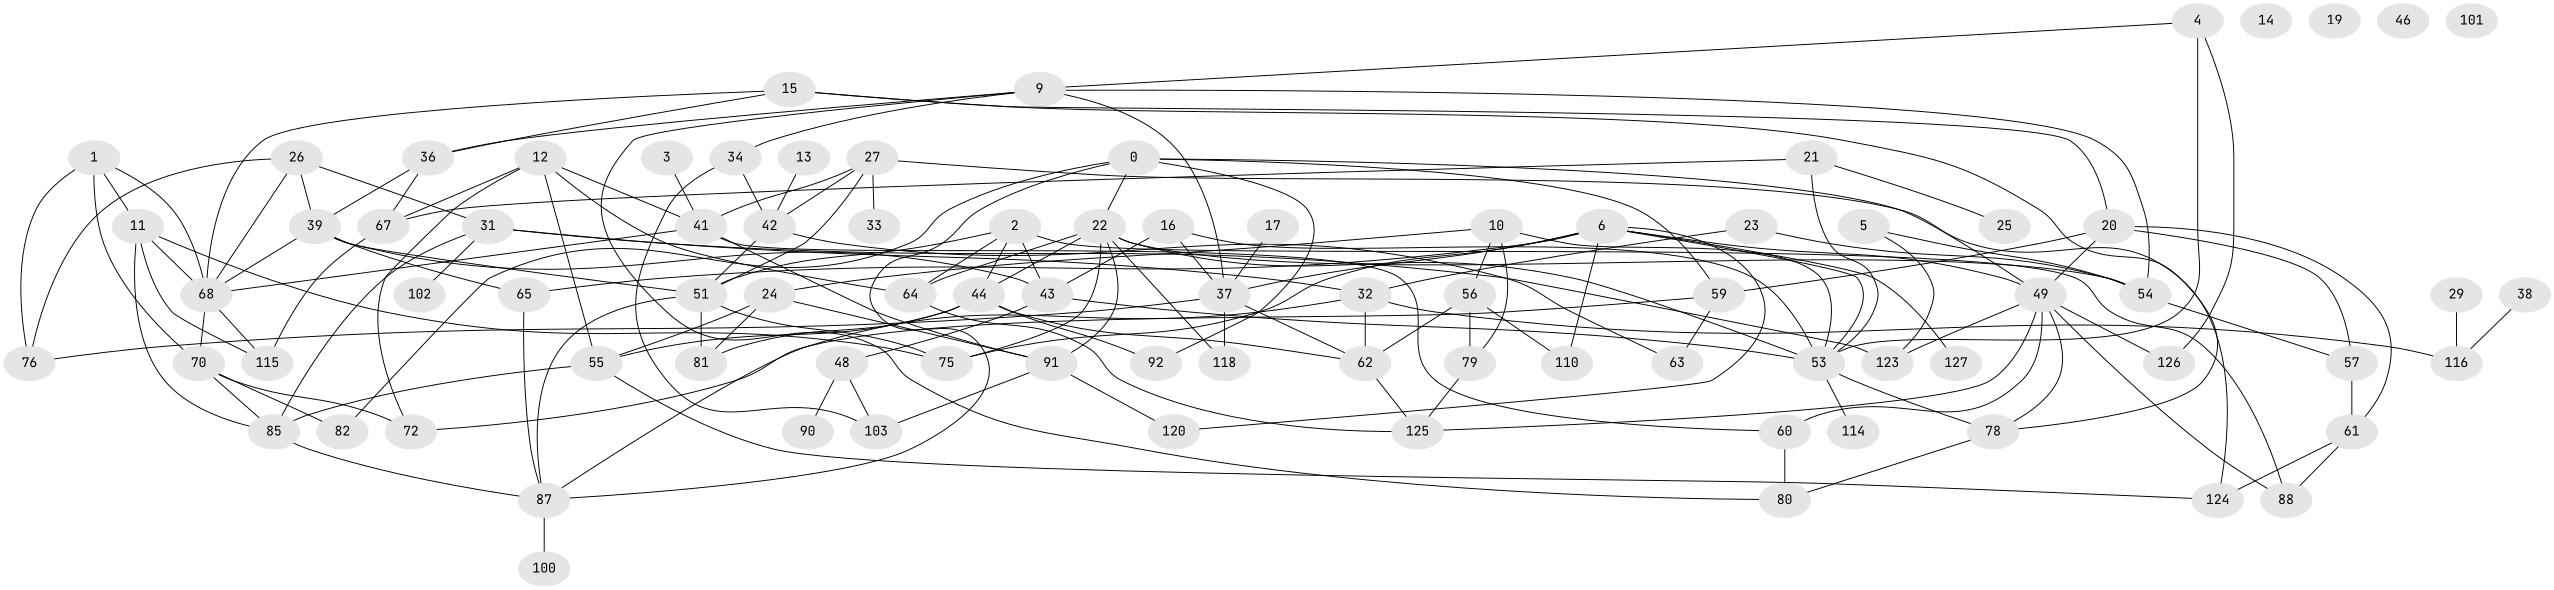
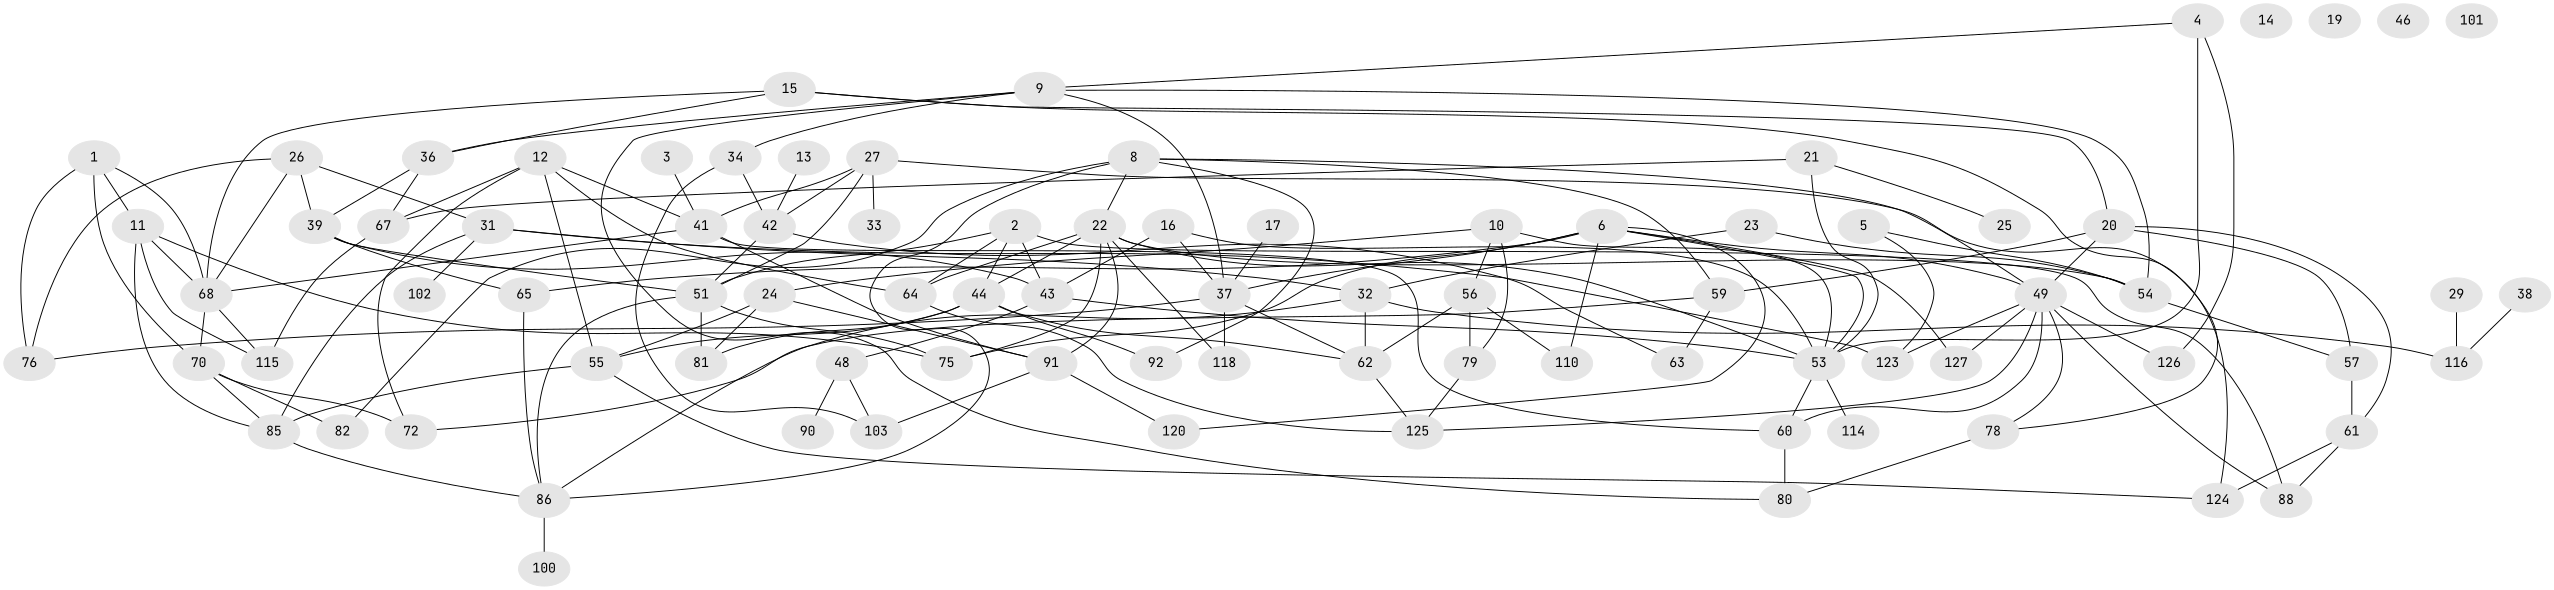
node "0": label "0" -> "8"
edge "39" -- "68": removed
edge "49" -- "127": added
edge "53" -- "78": now "53" -- "60"
node "87": label "87" -> "86"
